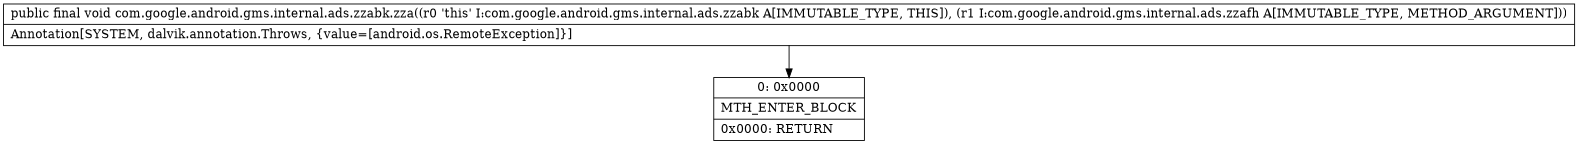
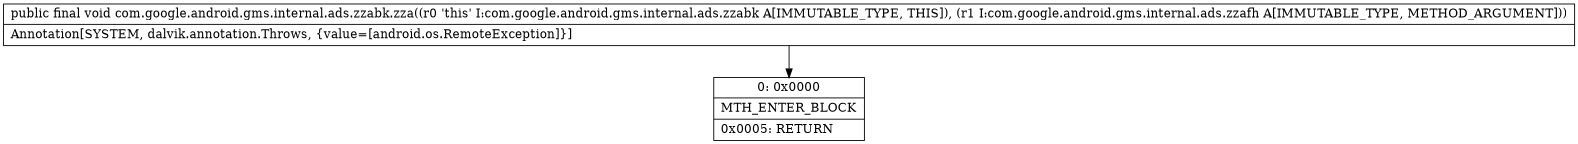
node "0: 0x0000": text "0x0000: RETURN" -> "0x0005: RETURN"
